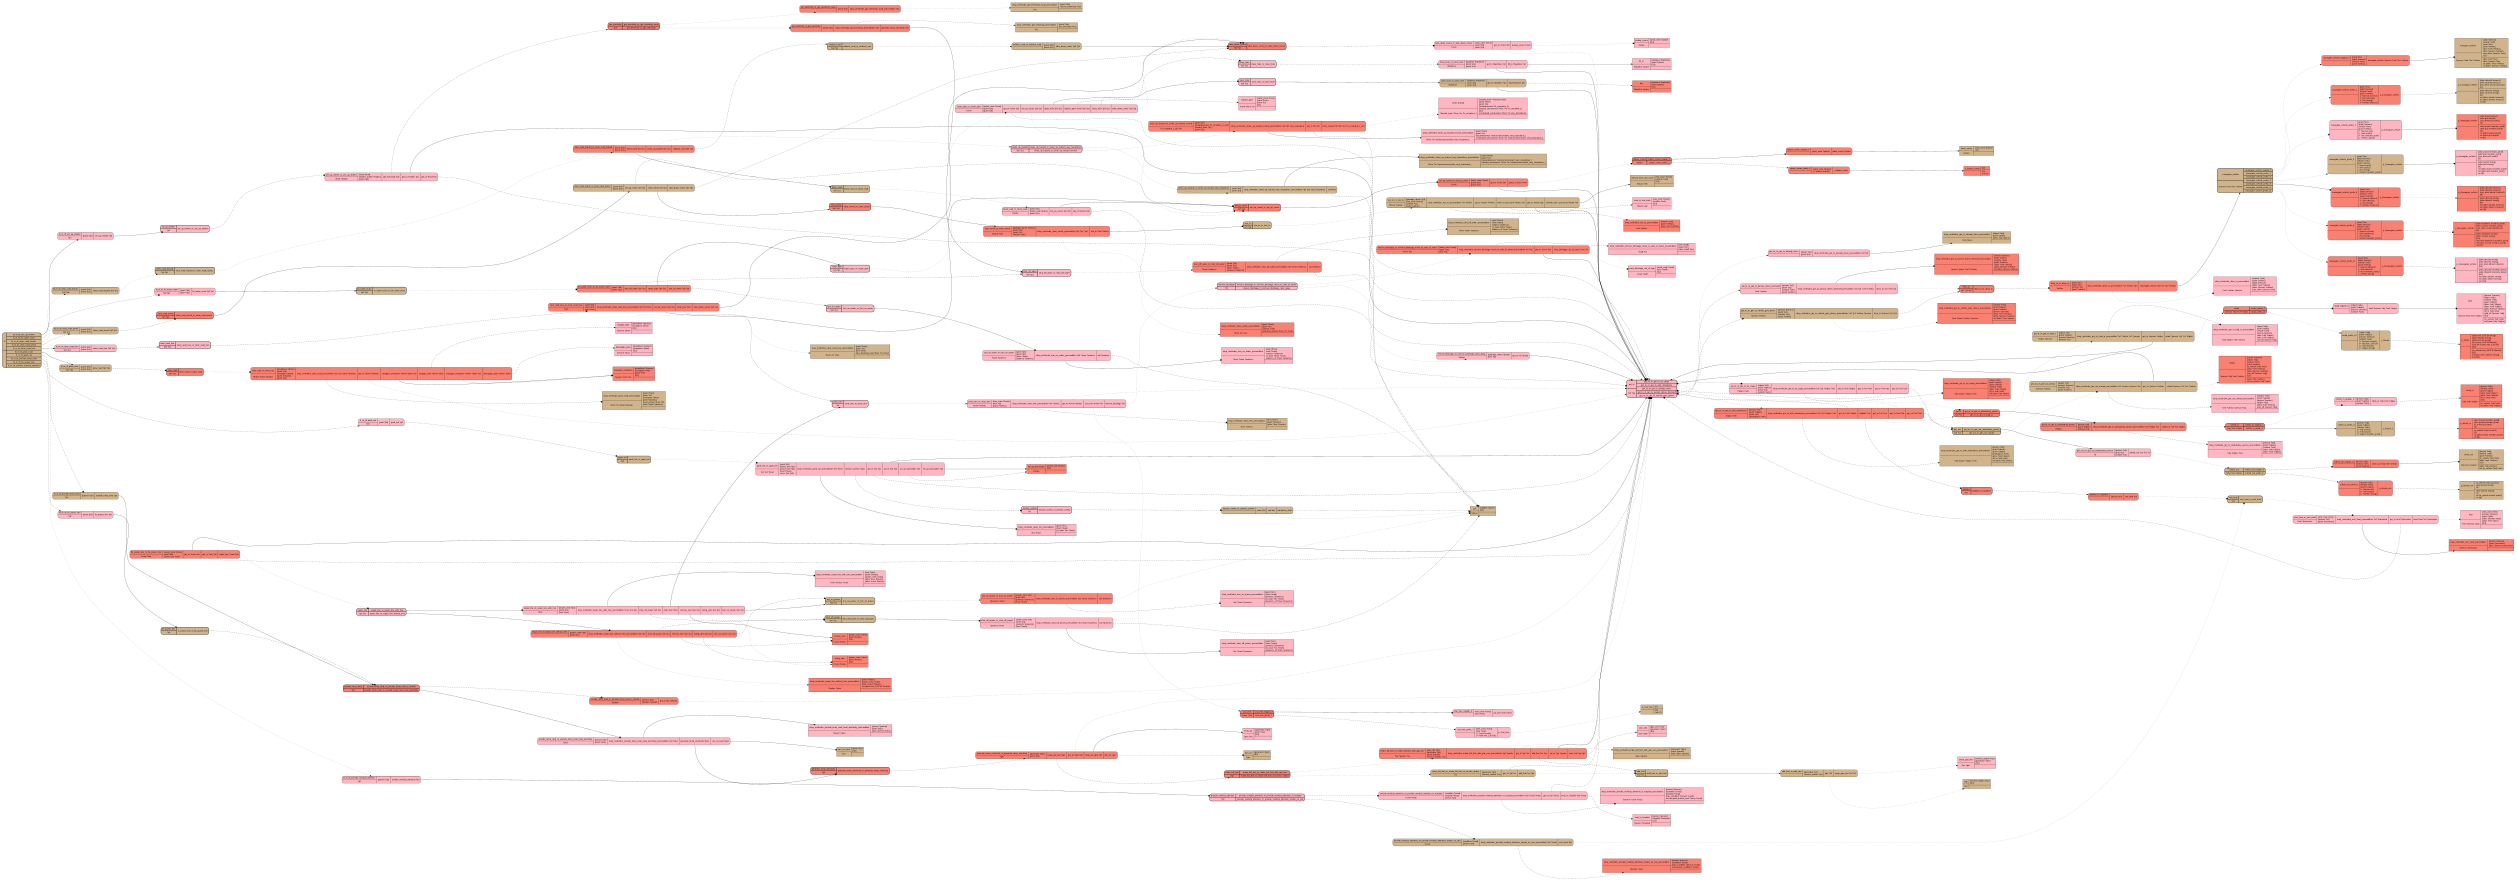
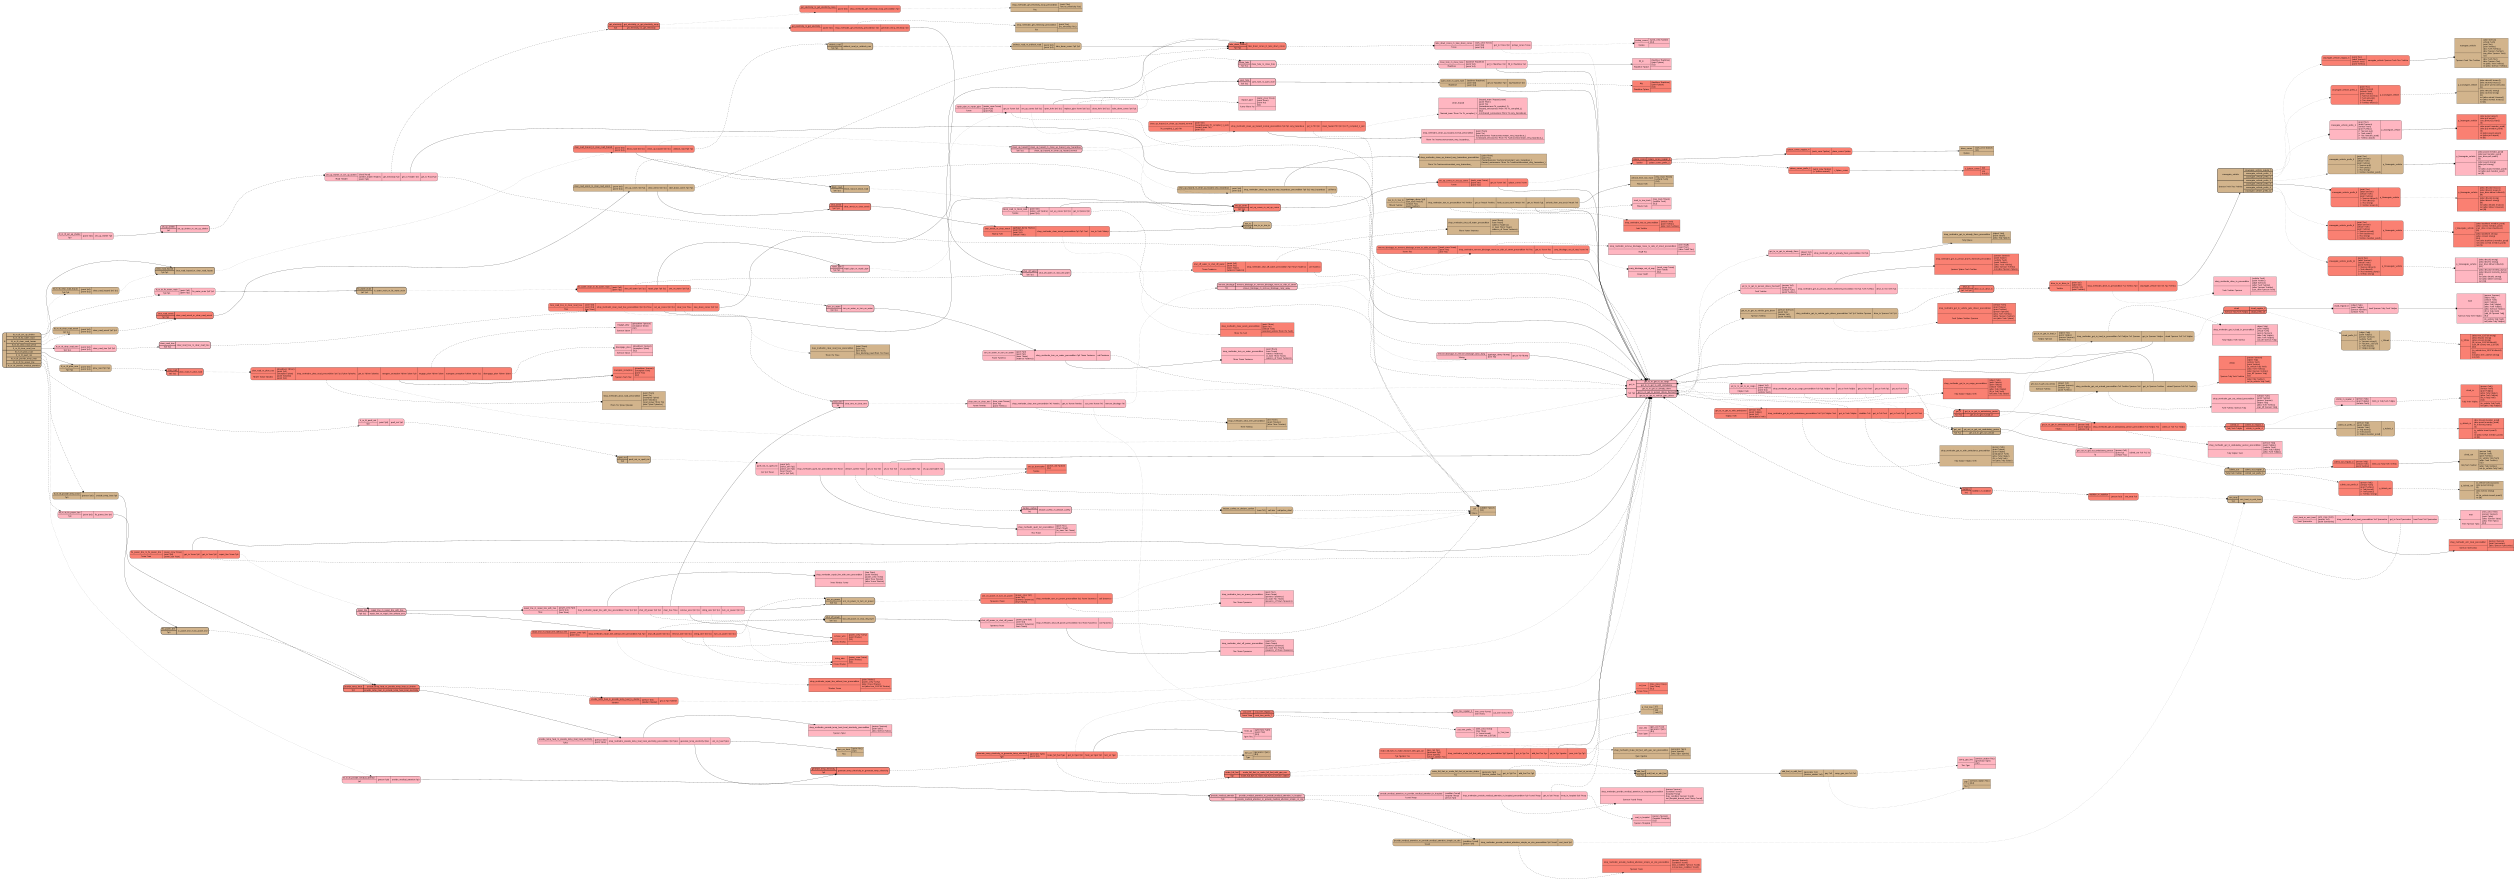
edge "tlt" -> "tlt_m_tlt_set_up_shelter": now "tlt" -> "clear_road_hazard"
node "cut_tree": added
